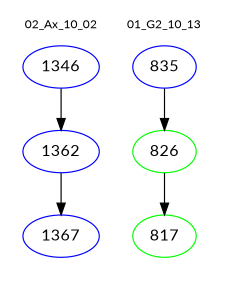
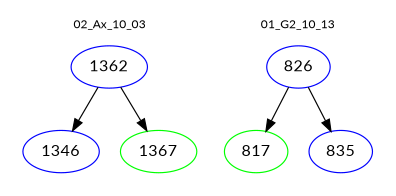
cluster "02_Ax_10_02": label "02_Ax_10_02" -> "02_Ax_10_03"
edge "1346" -> "1362": reversed
edge "835" -> "826": reversed
node "826": color green -> blue
node "1367": color blue -> green
